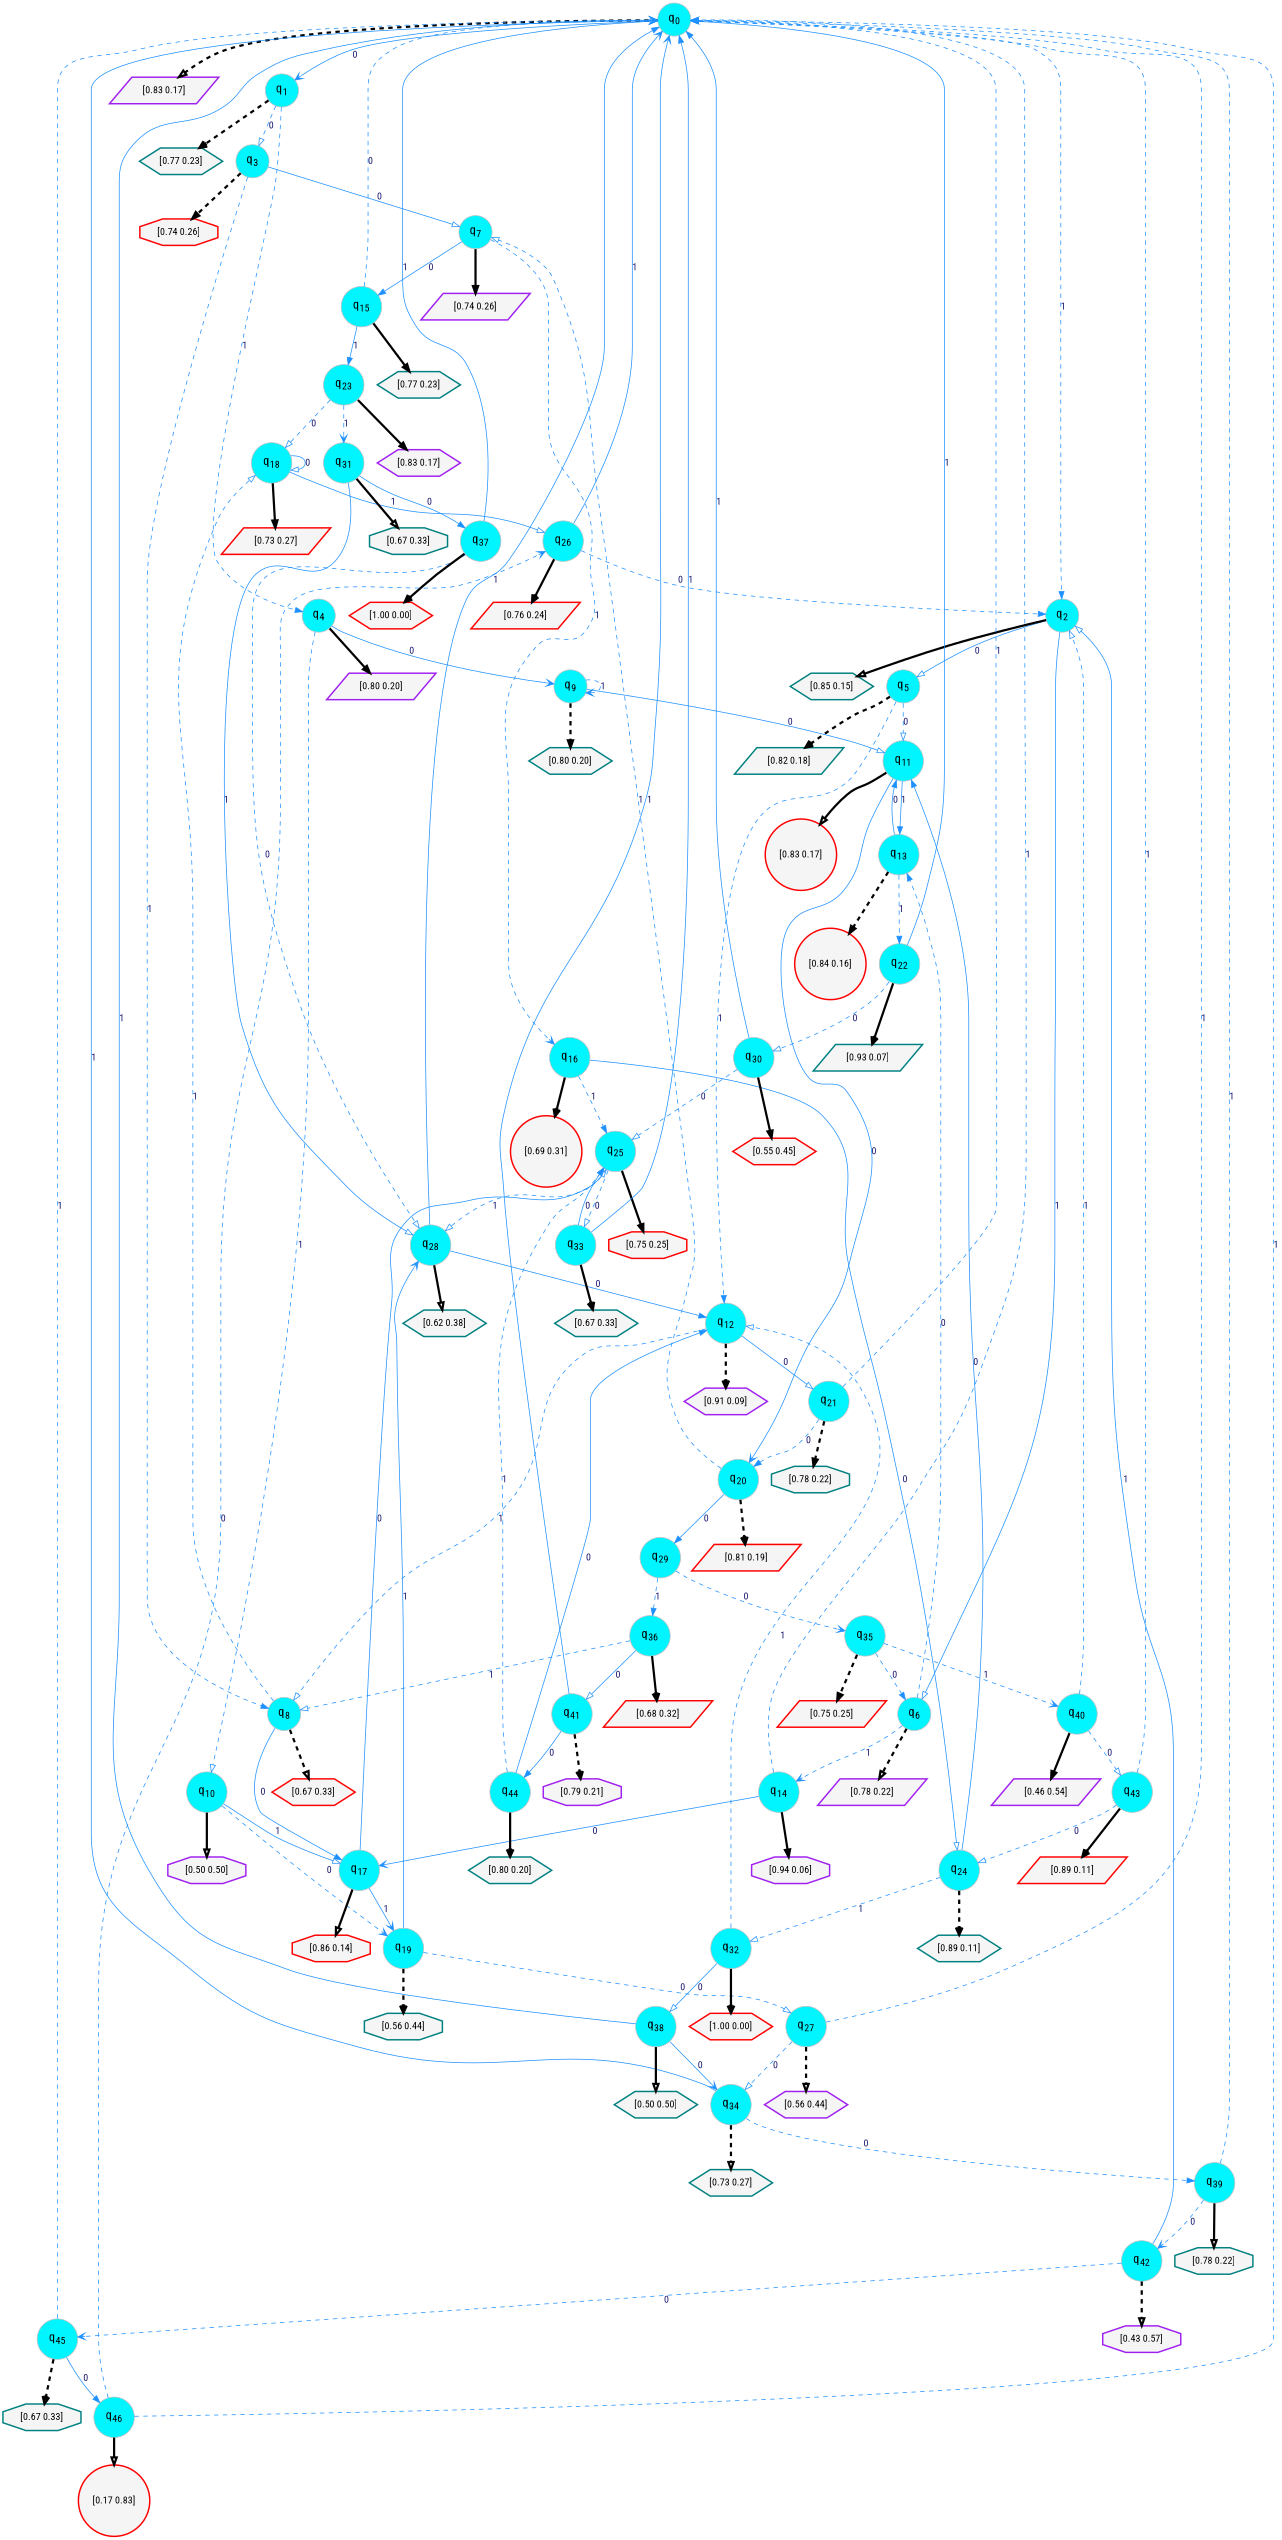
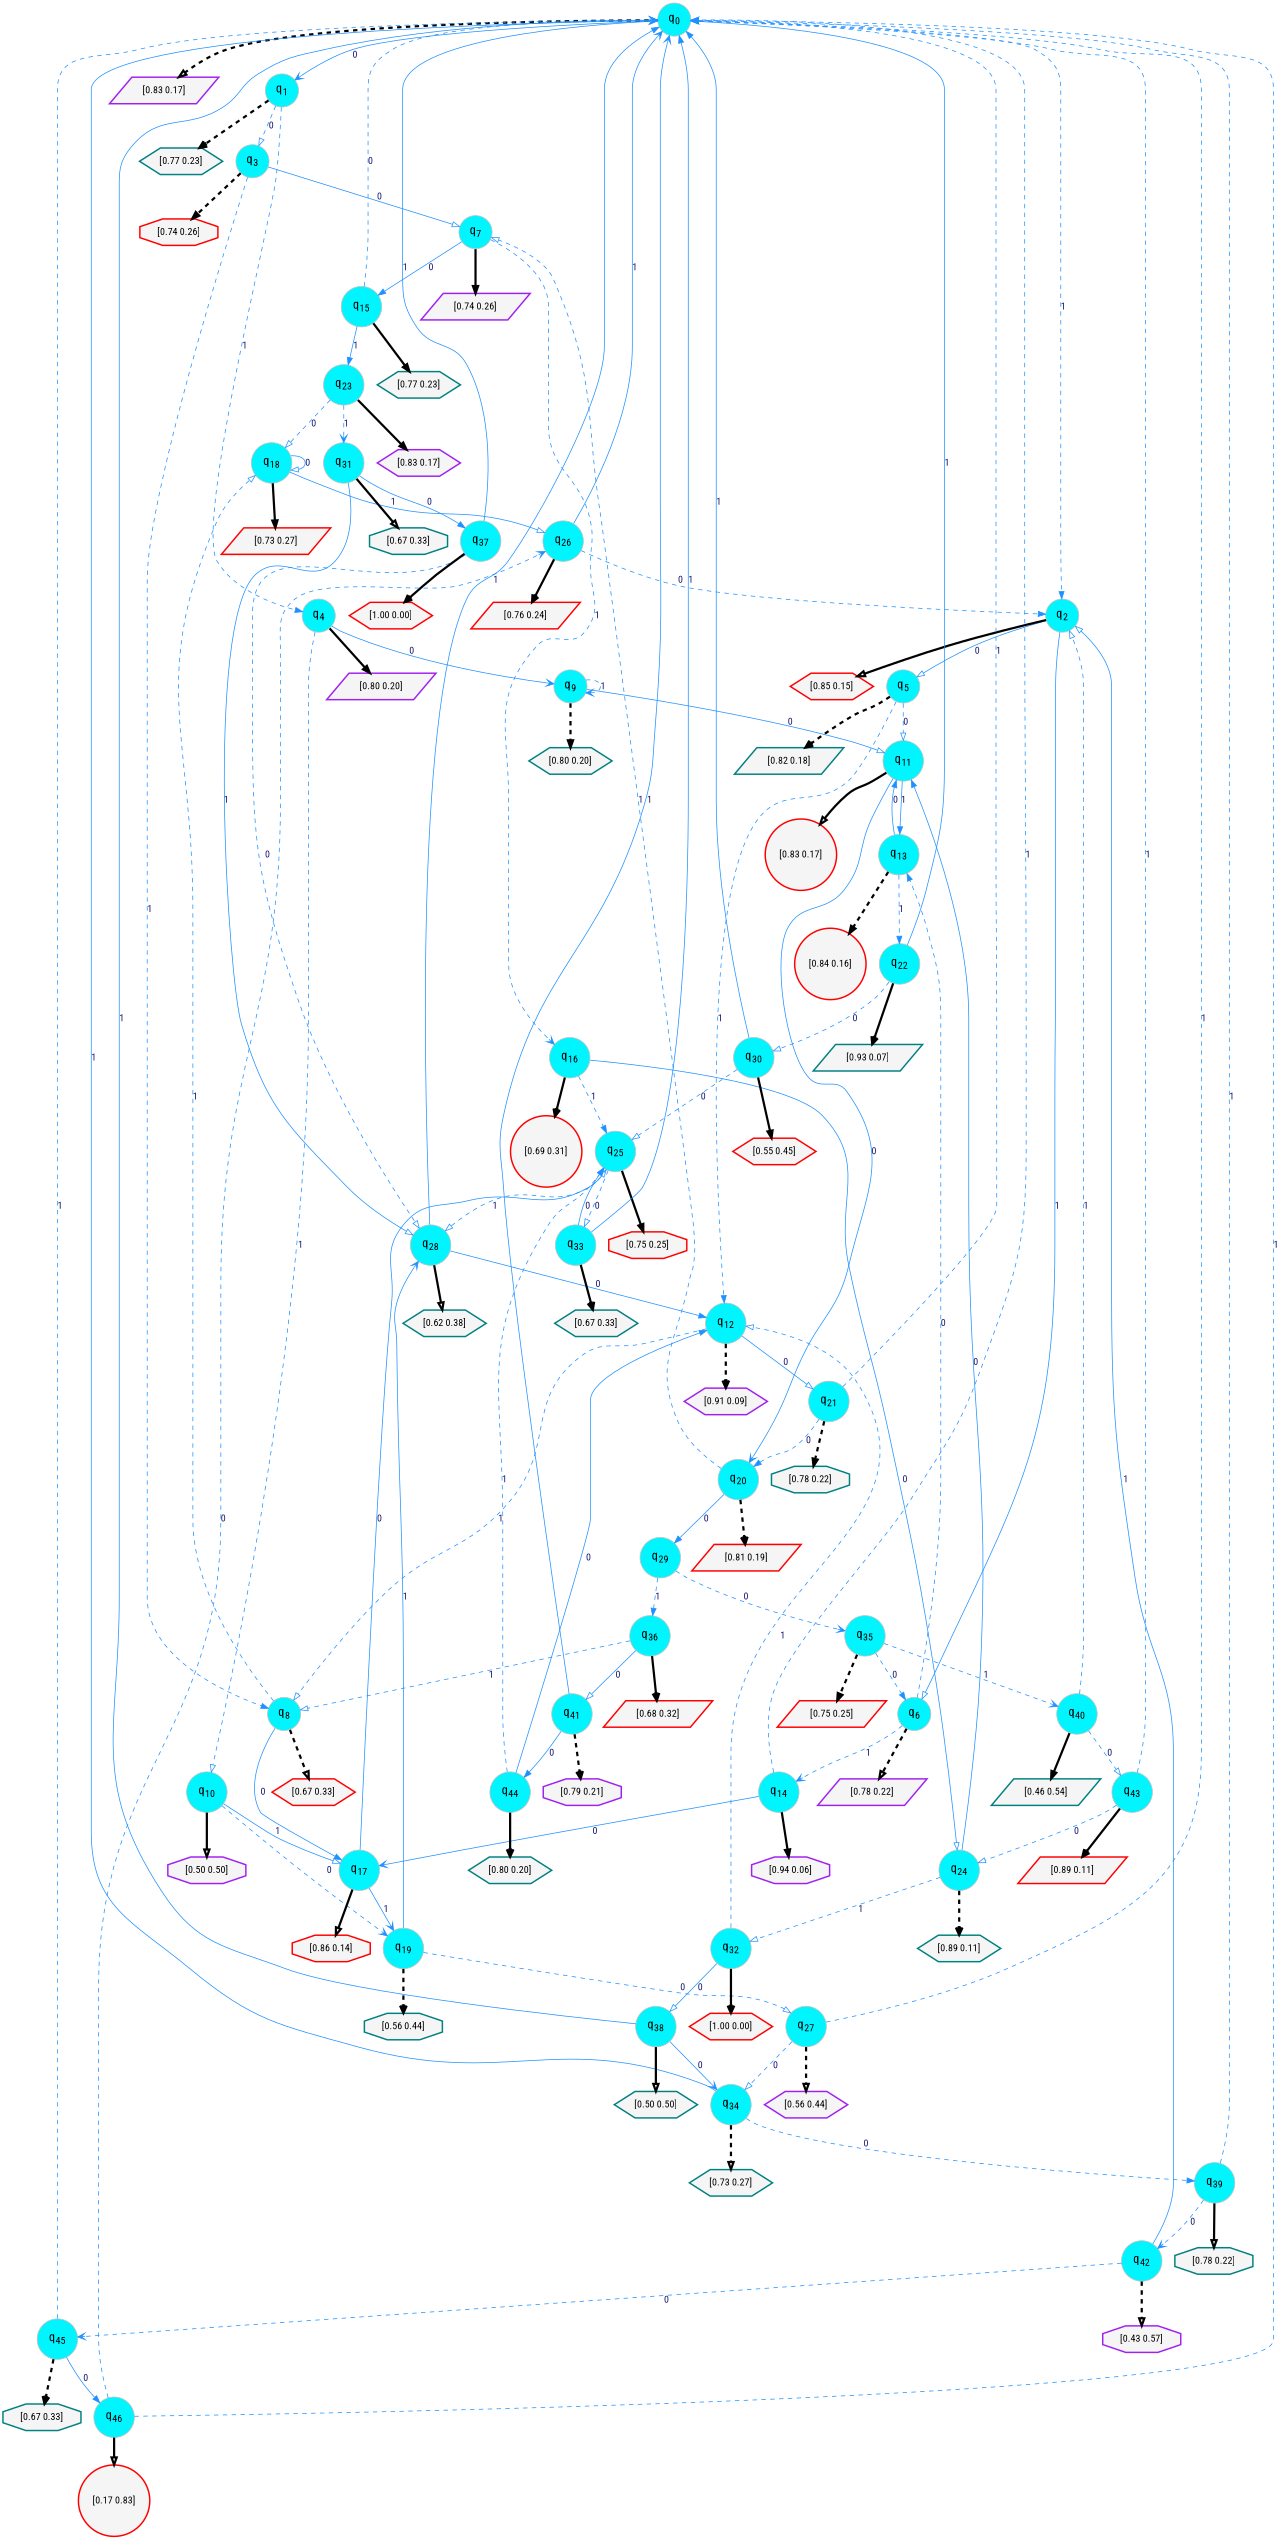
node "[0.85 0.15]": color teal -> red
node "[0.46 0.54]": color purple -> teal
